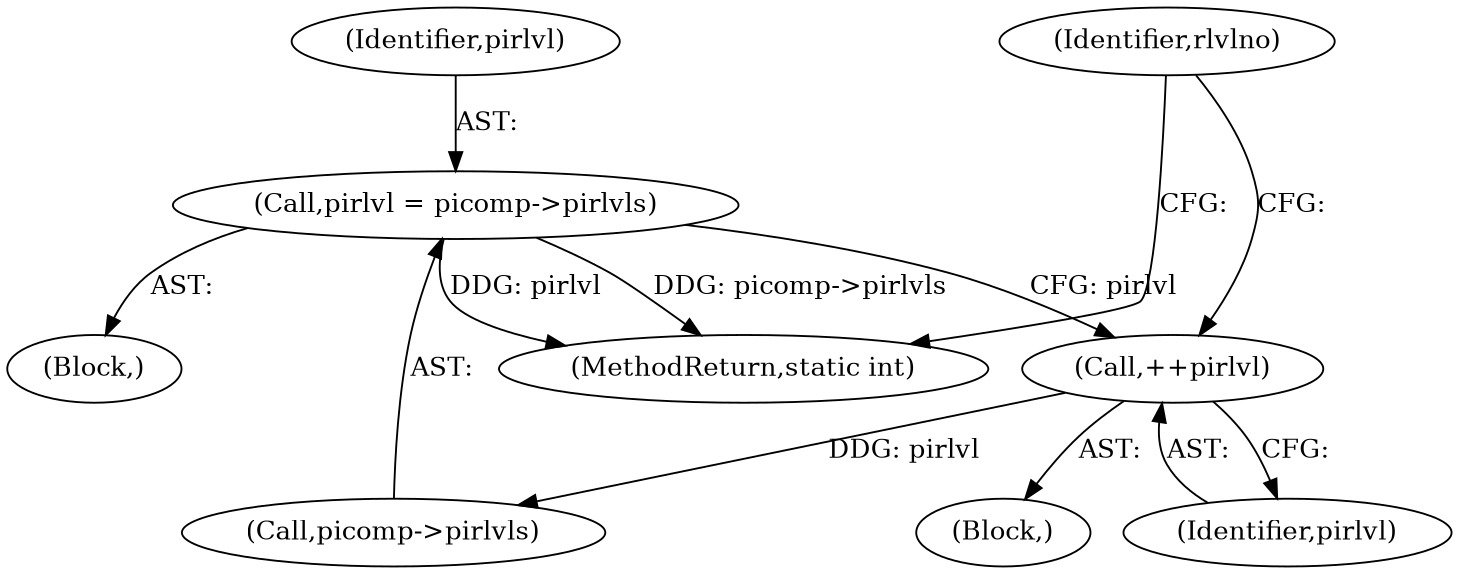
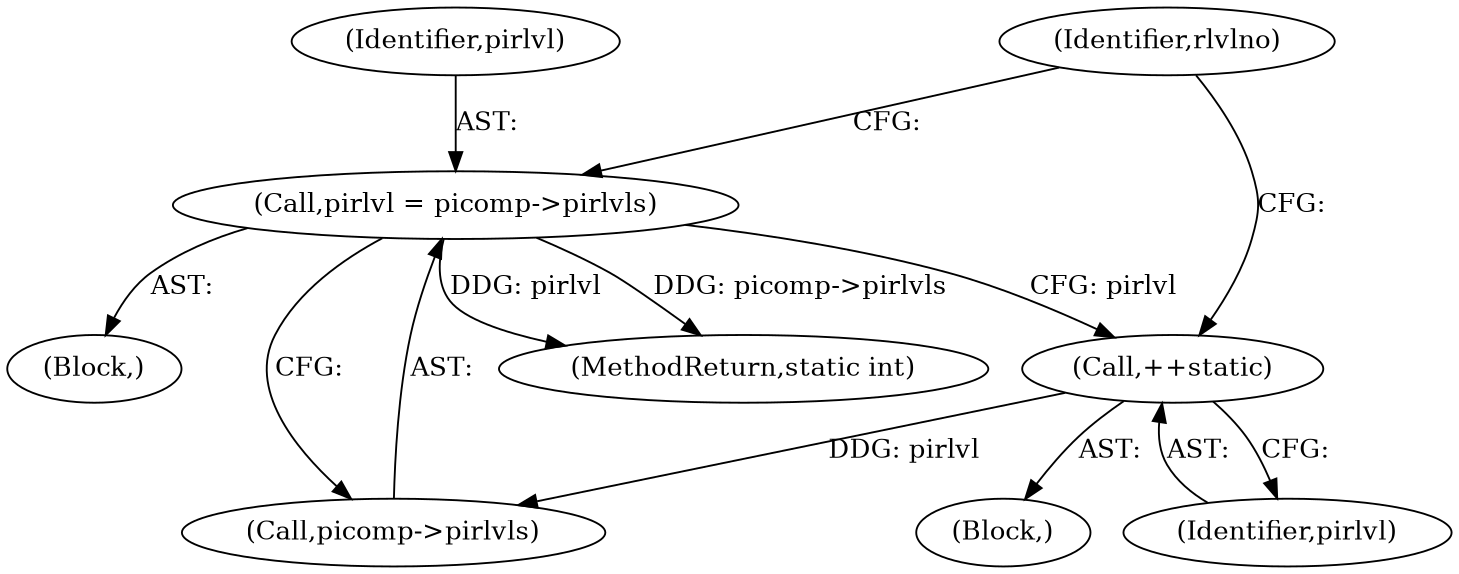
edge "(Identifier,rlvlno)" -> "(MethodReturn,static int)": now "(Identifier,rlvlno)" -> "(Call,pirlvl = picomp->pirlvls)"
edge "(Call,pirlvl = picomp->pirlvls)" -> "(Call,picomp->pirlvls)": added, label "CFG:"
node "(Call,++pirlvl)": label "(Call,++pirlvl)" -> "(Call,++static)"
